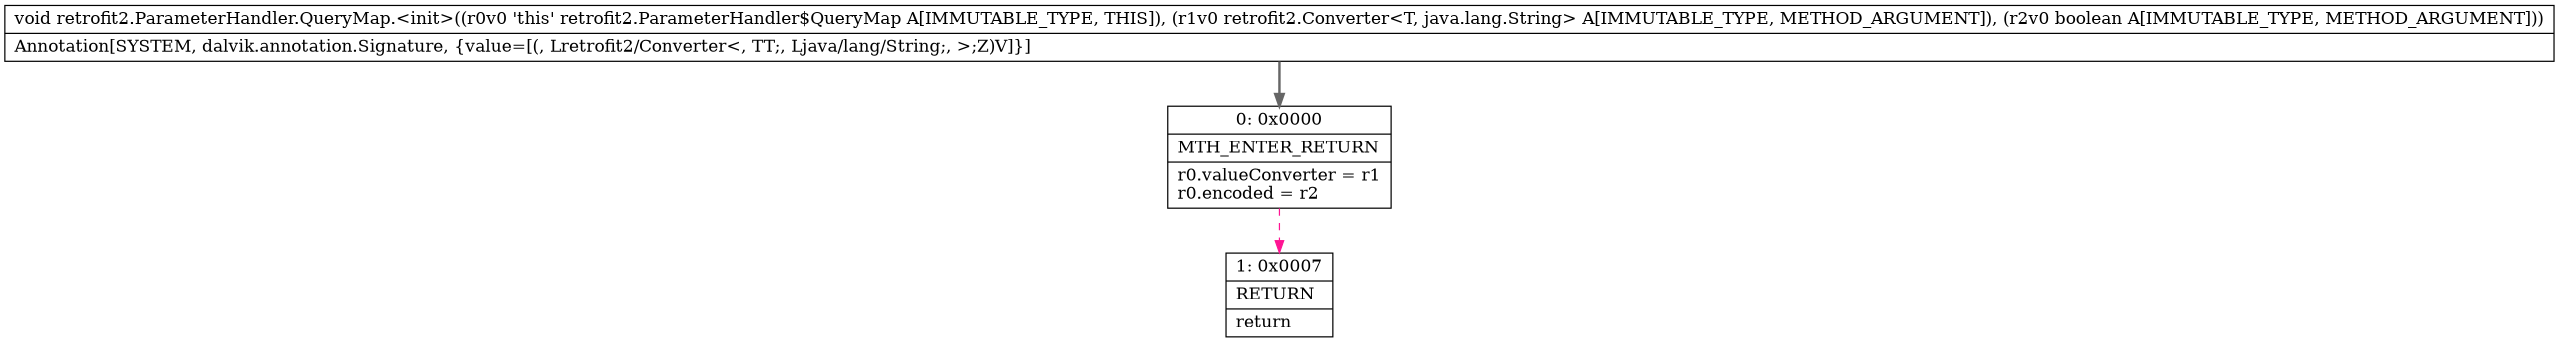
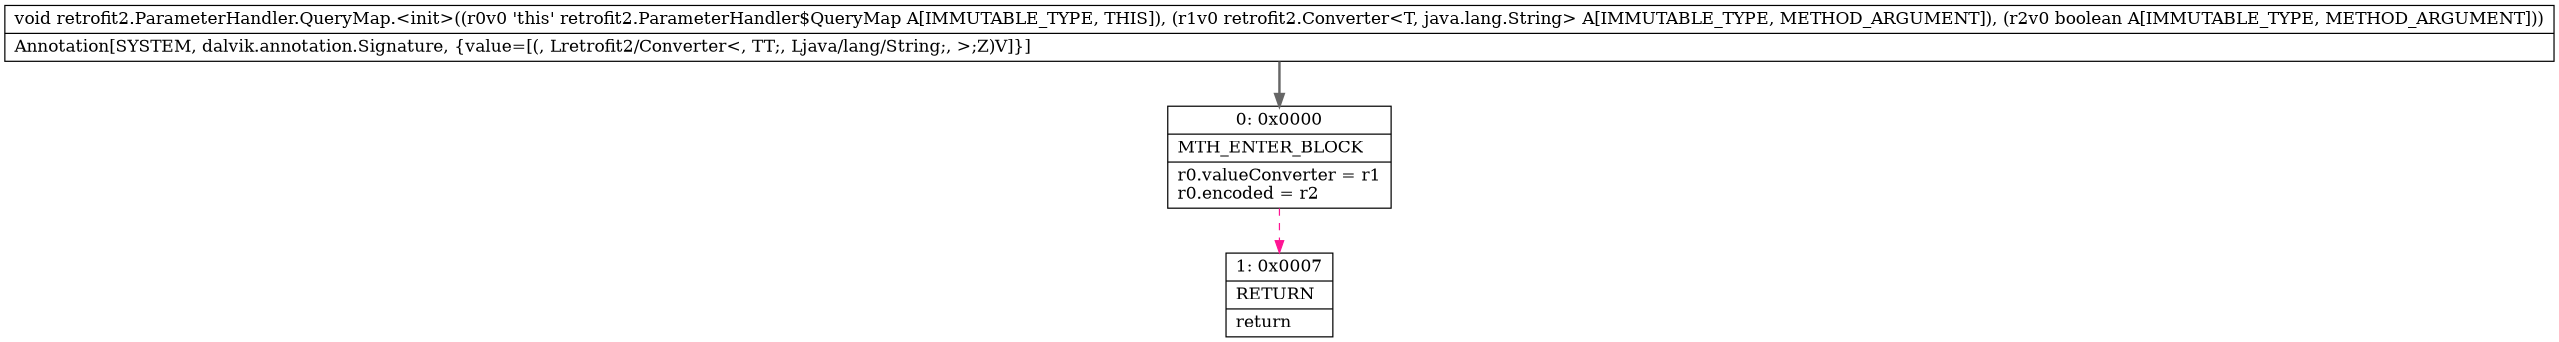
node "0: 0x0000": text "MTH_ENTER_RETURN" -> "MTH_ENTER_BLOCK"
